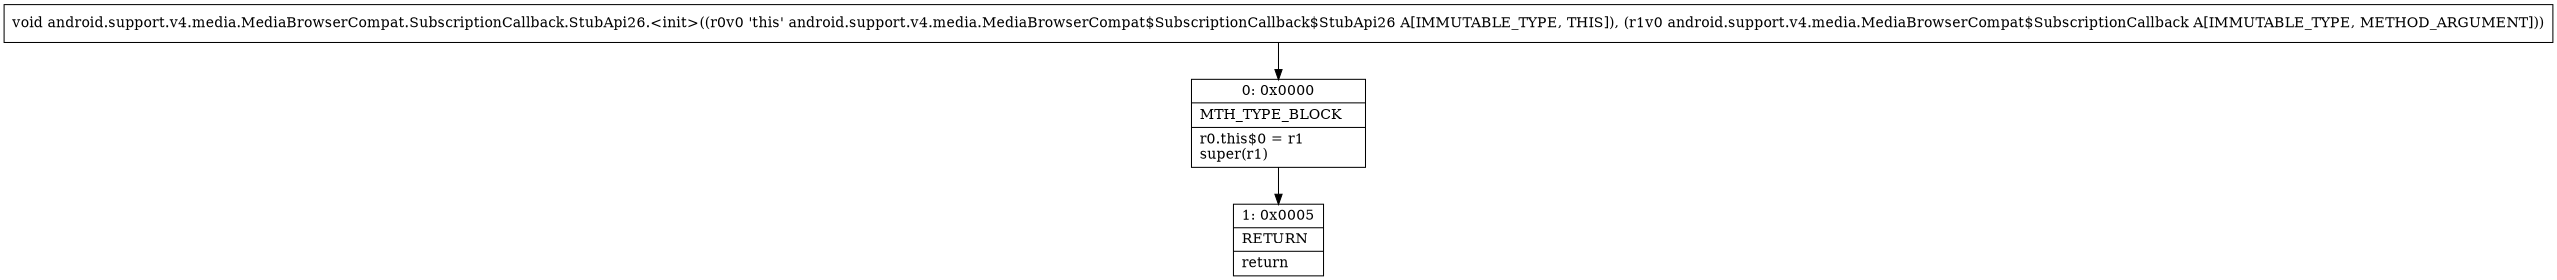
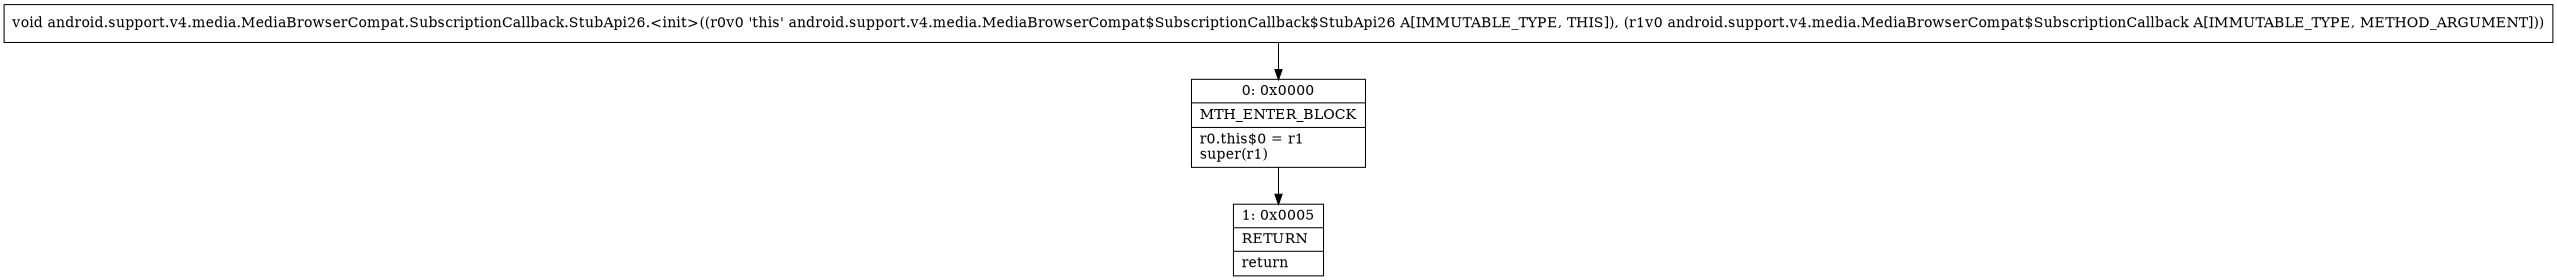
node "0: 0x0000": text "MTH_TYPE_BLOCK" -> "MTH_ENTER_BLOCK"
